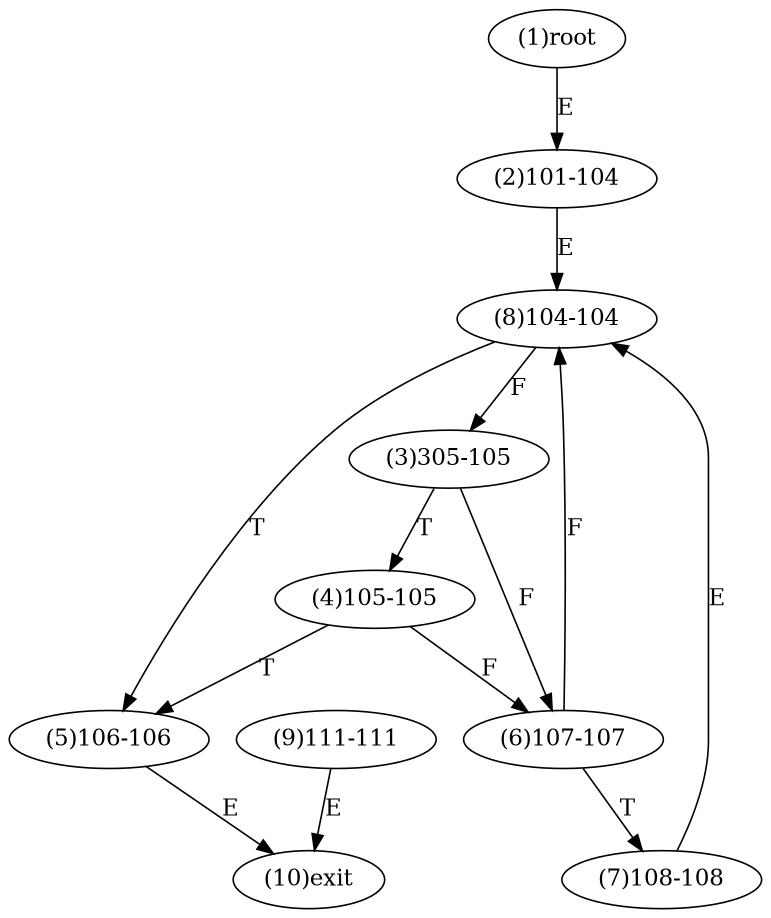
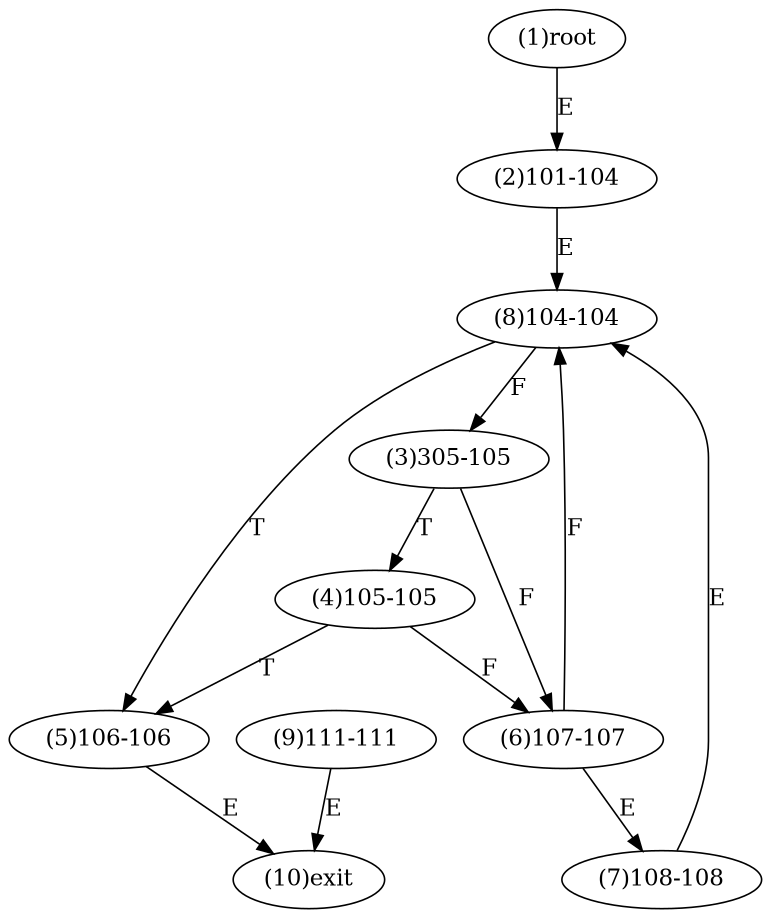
edge "(6)107-107" -> "(7)108-108": label "T" -> "E"
